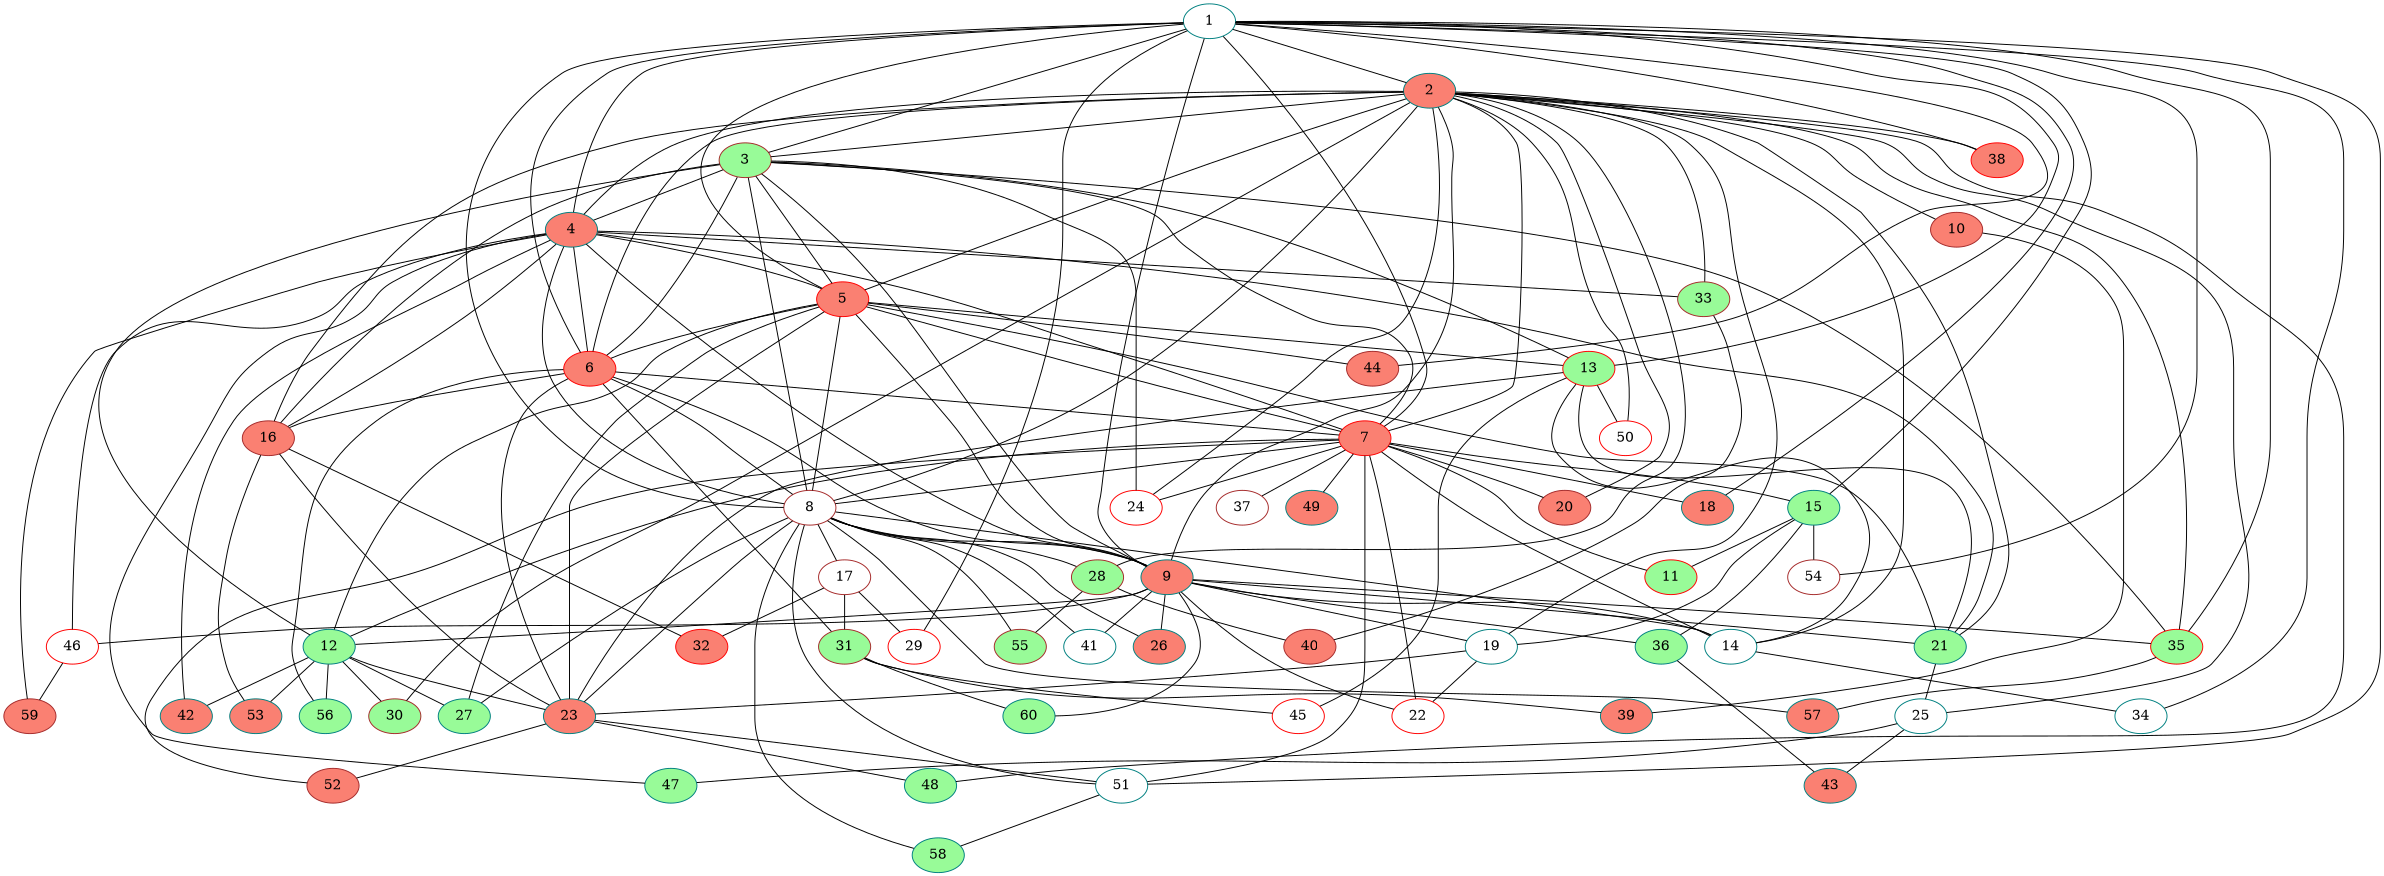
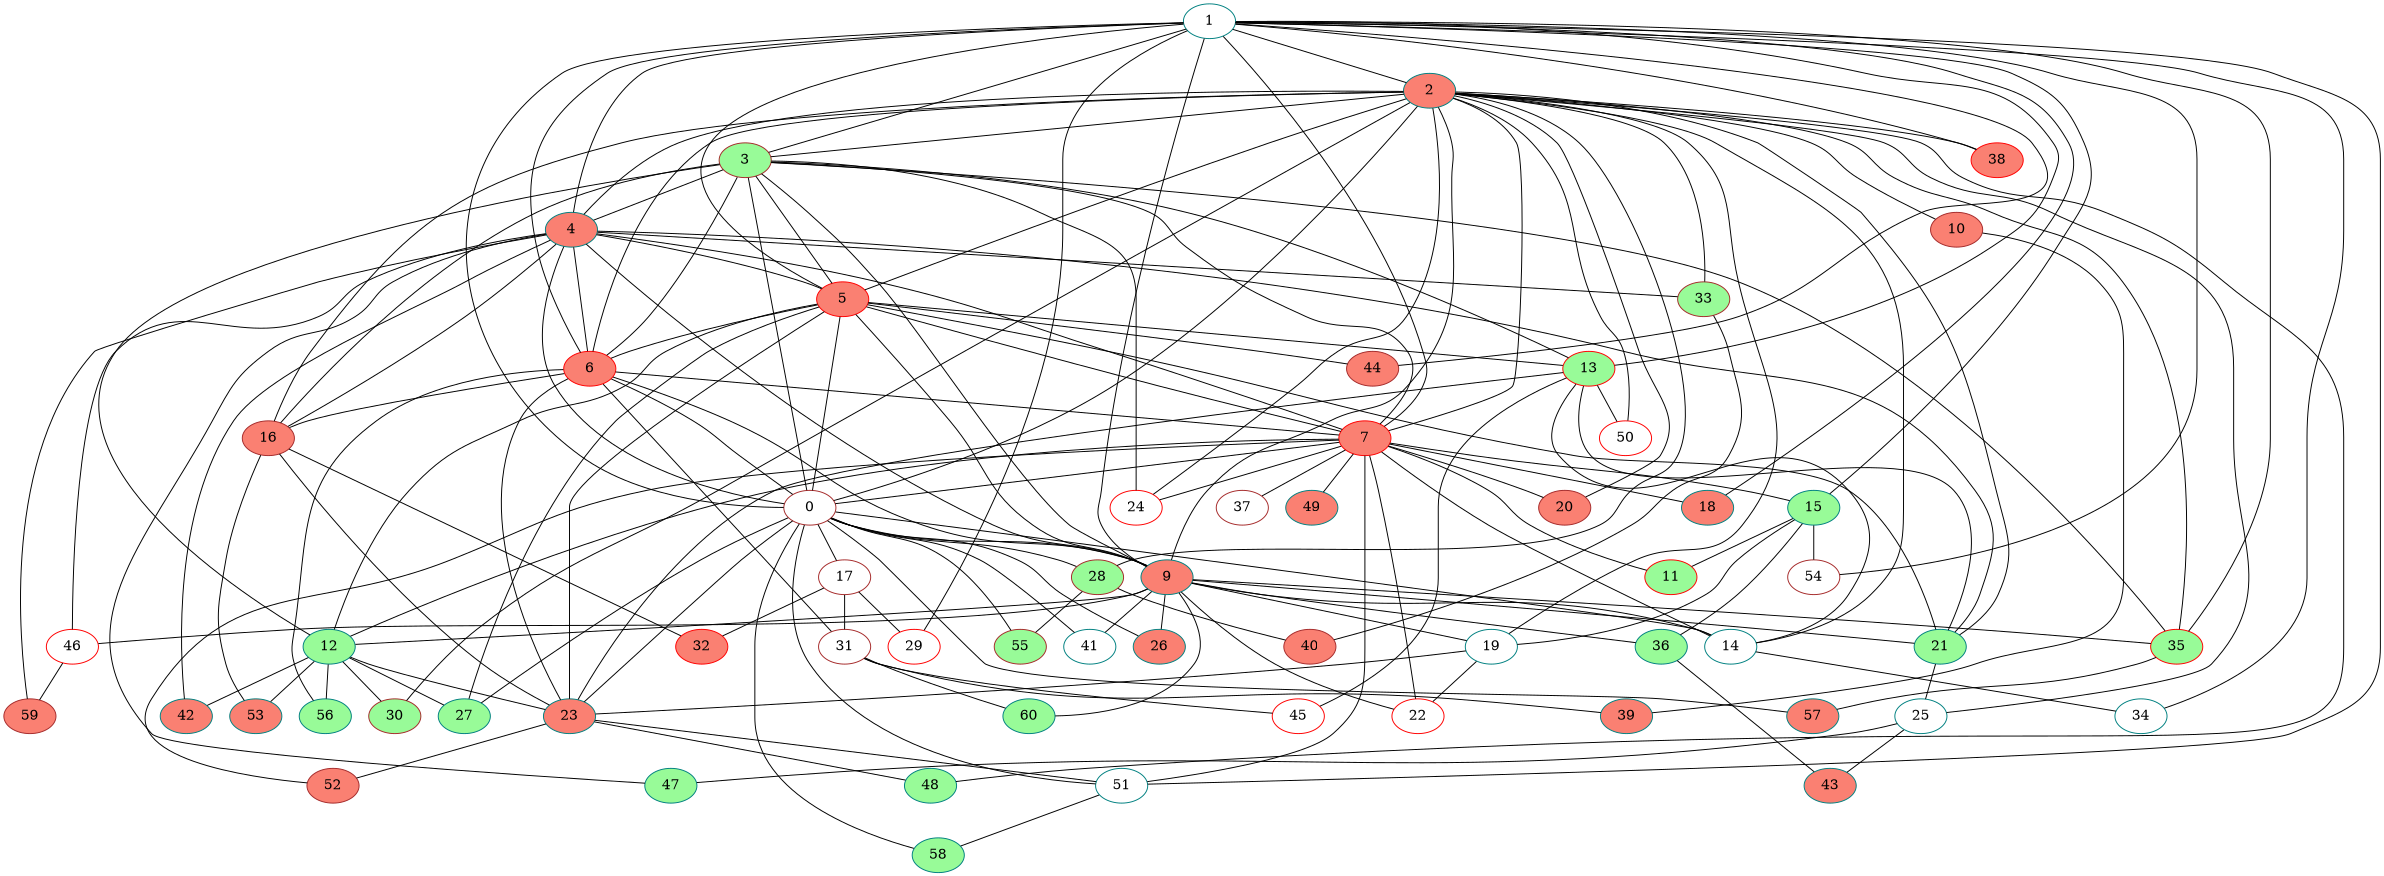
node "8": label "8" -> "0"
node "31": fillcolor palegreen -> white
